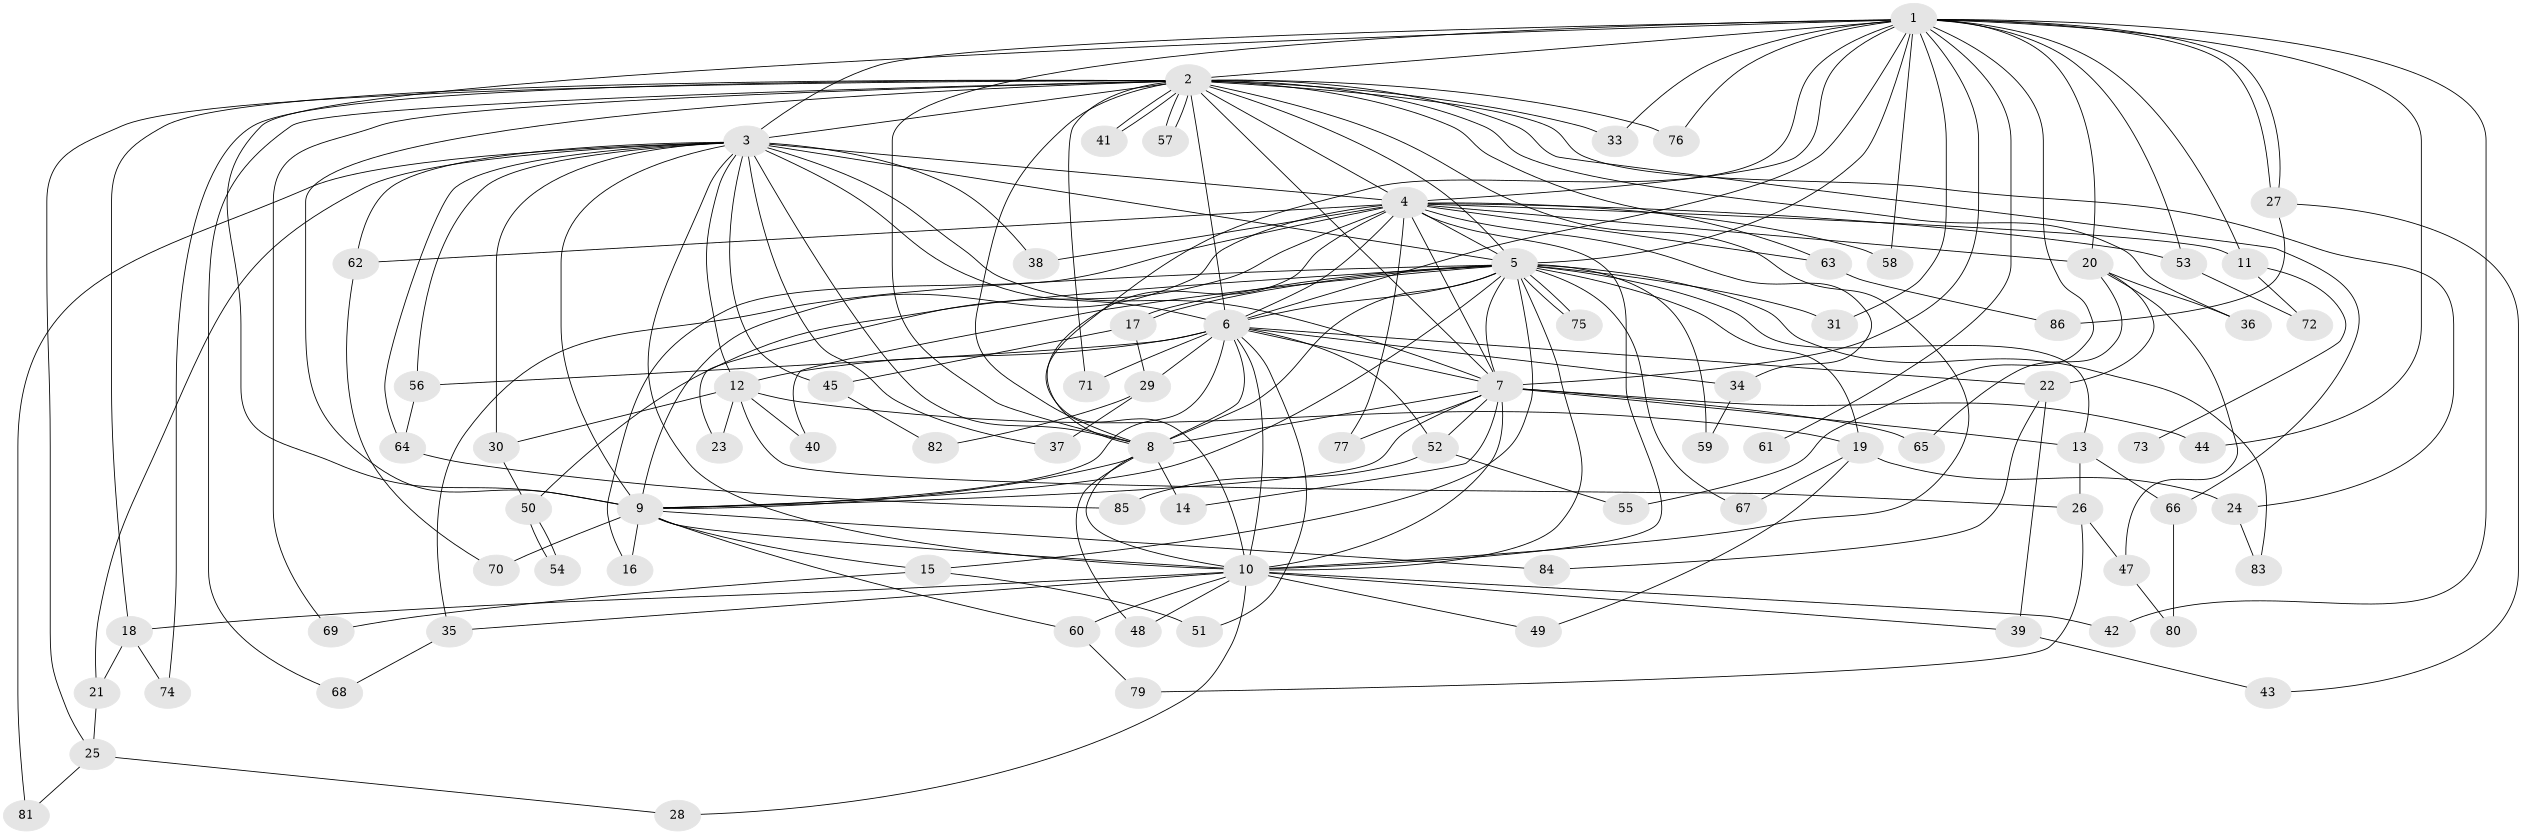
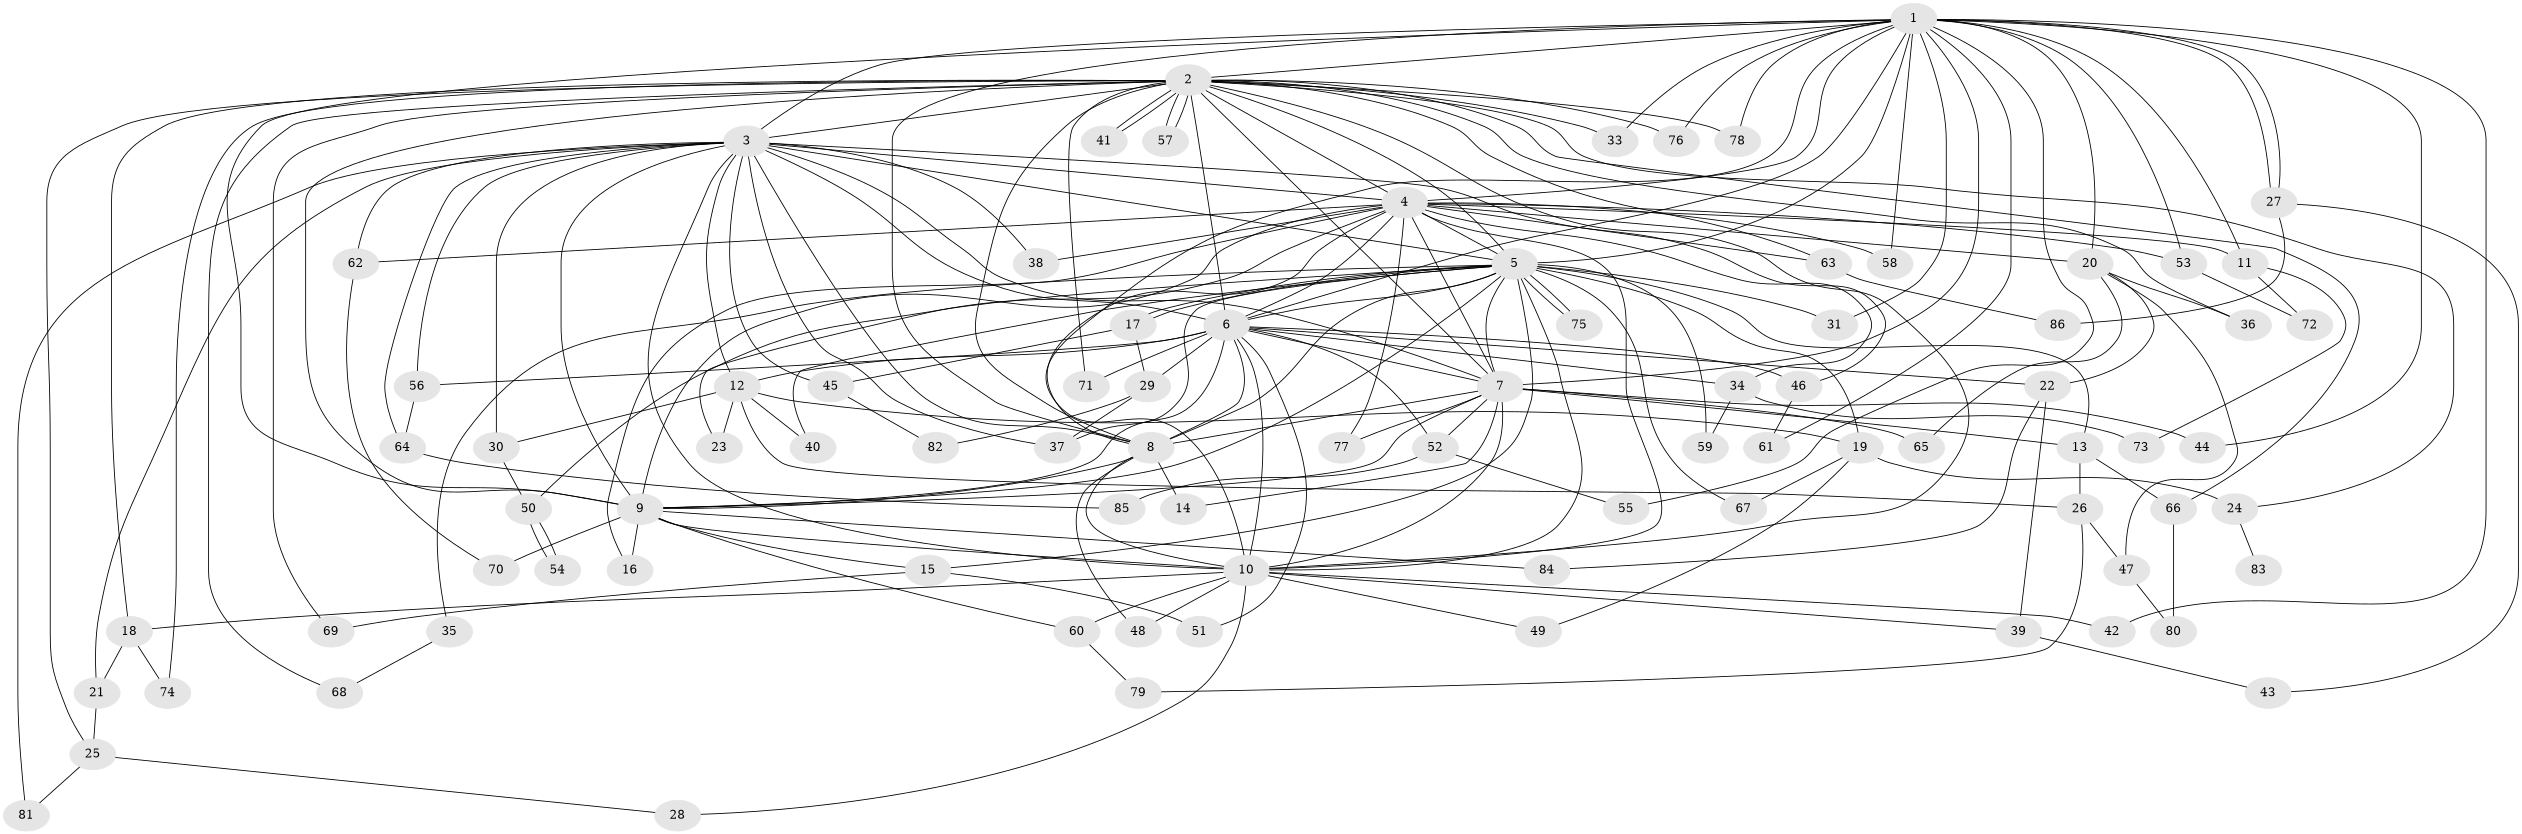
node "78": added
edge "5" -- "83": now "5" -- "37"
node "46": added
edge "34" -- "73": added
edge "10" -- "35": removed
